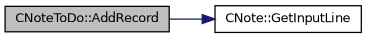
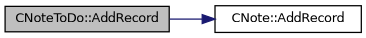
node "CNote::GetInputLine": label "CNote::GetInputLine" -> "CNote::AddRecord"
